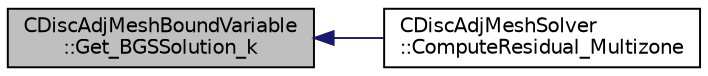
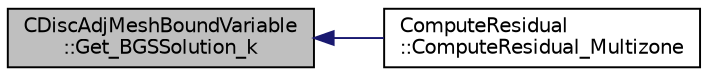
node "CDiscAdjMeshSolver ::ComputeResidual_Multizone": label "CDiscAdjMeshSolver ::ComputeResidual_Multizone" -> "ComputeResidual ::ComputeResidual_Multizone"
